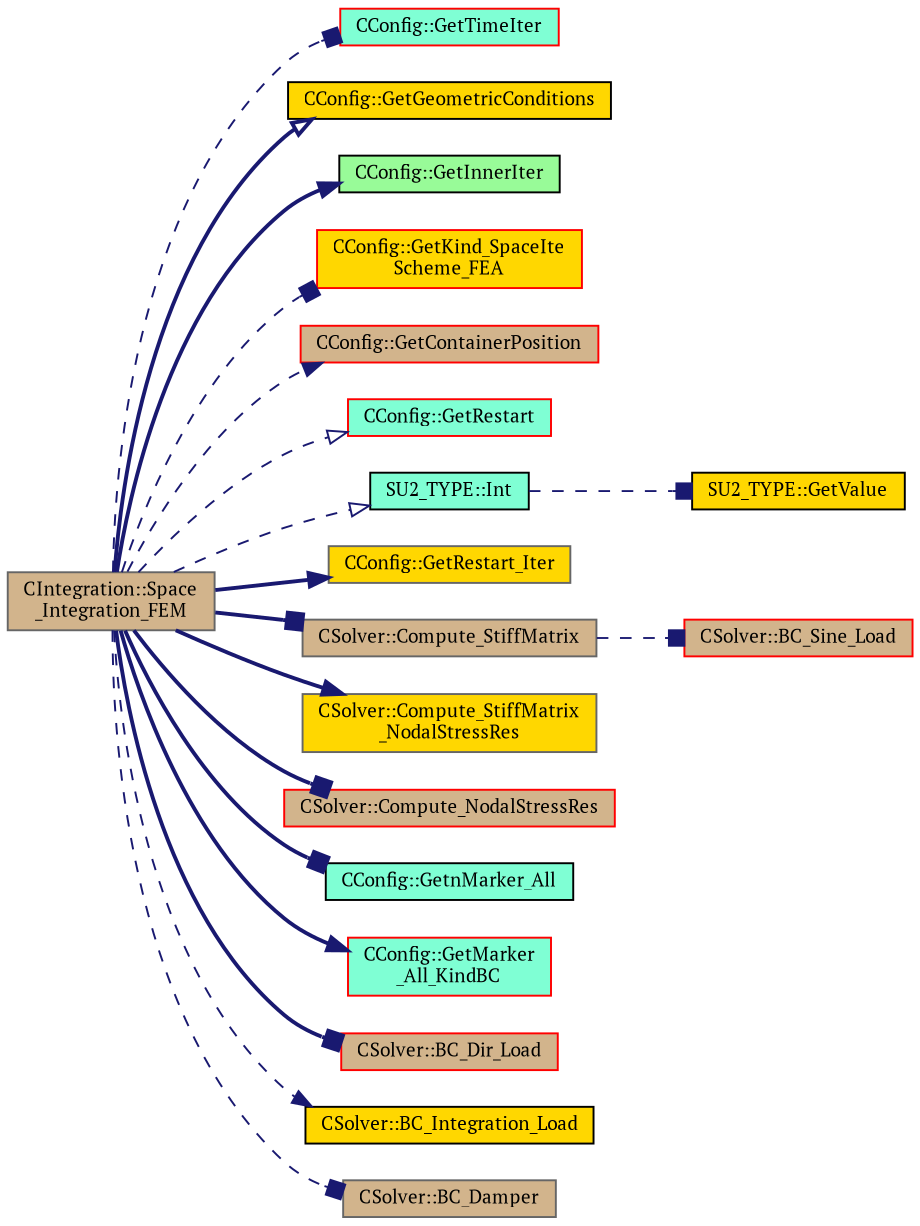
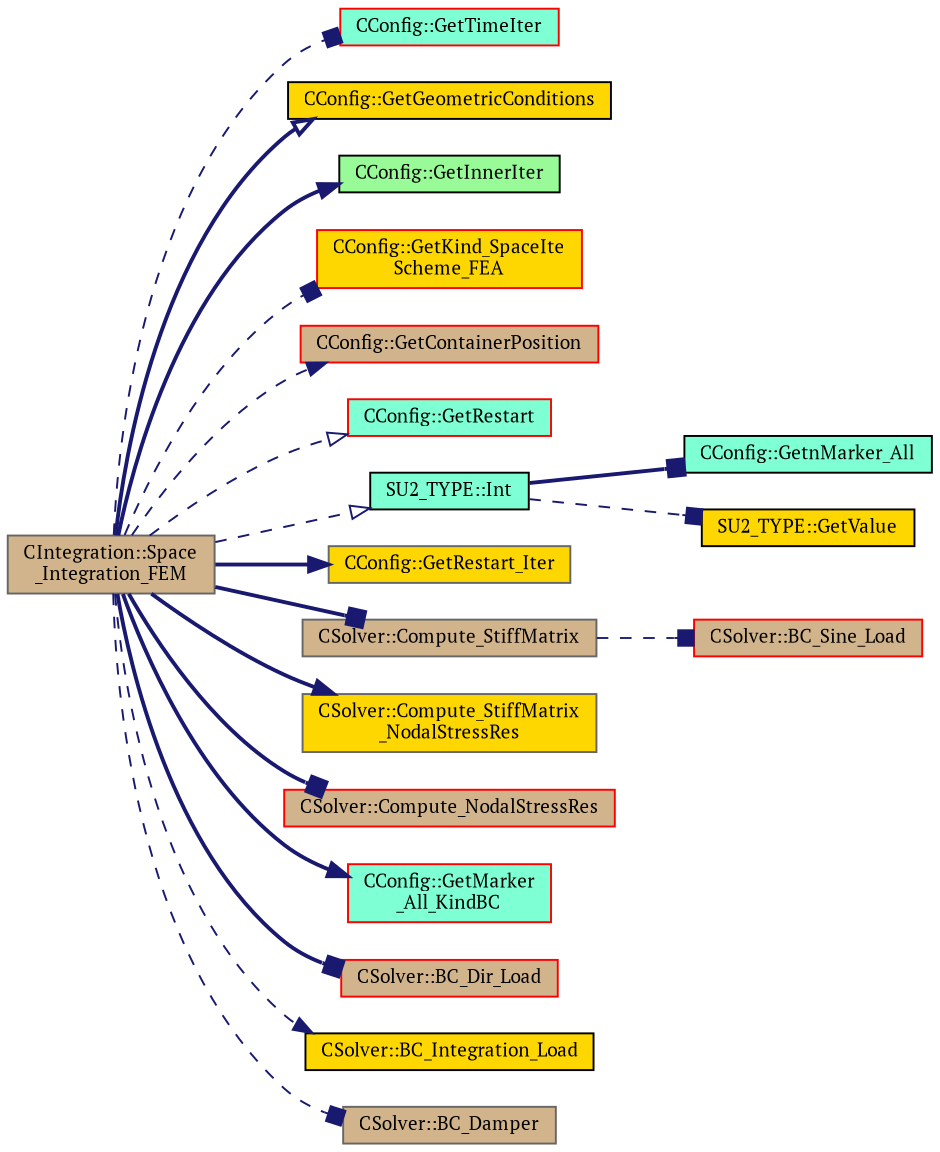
edge "CIntegration::Space _Integration_FEM" -> "CConfig::GetnMarker_All": now "SU2_TYPE::Int" -> "CConfig::GetnMarker_All"
